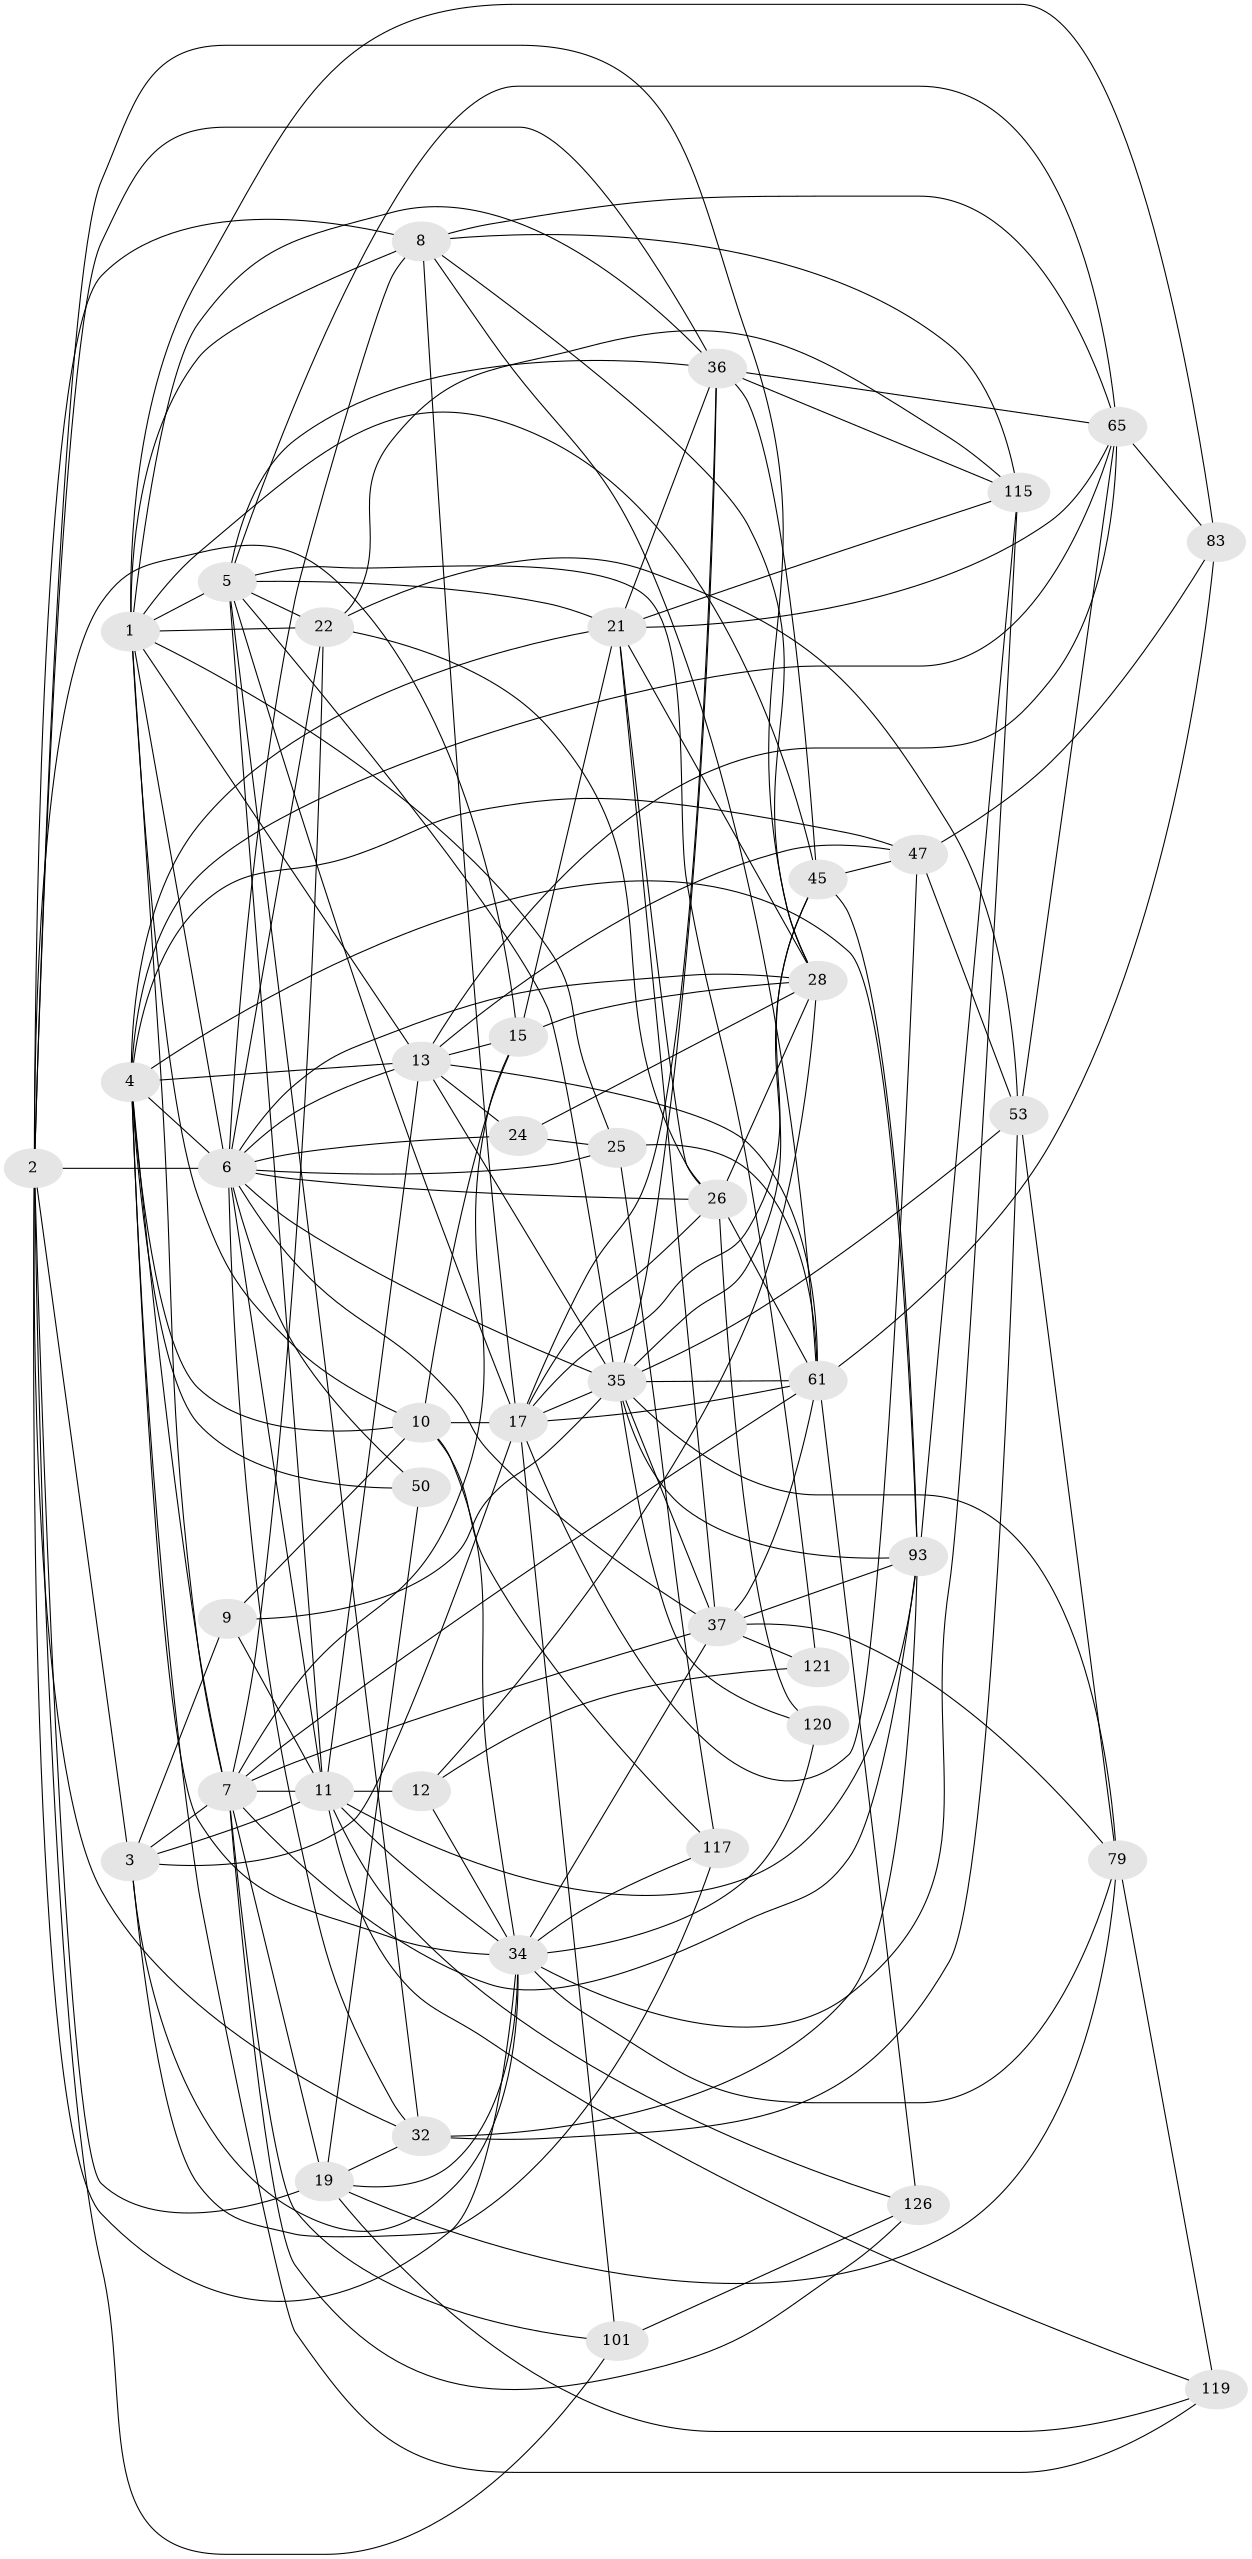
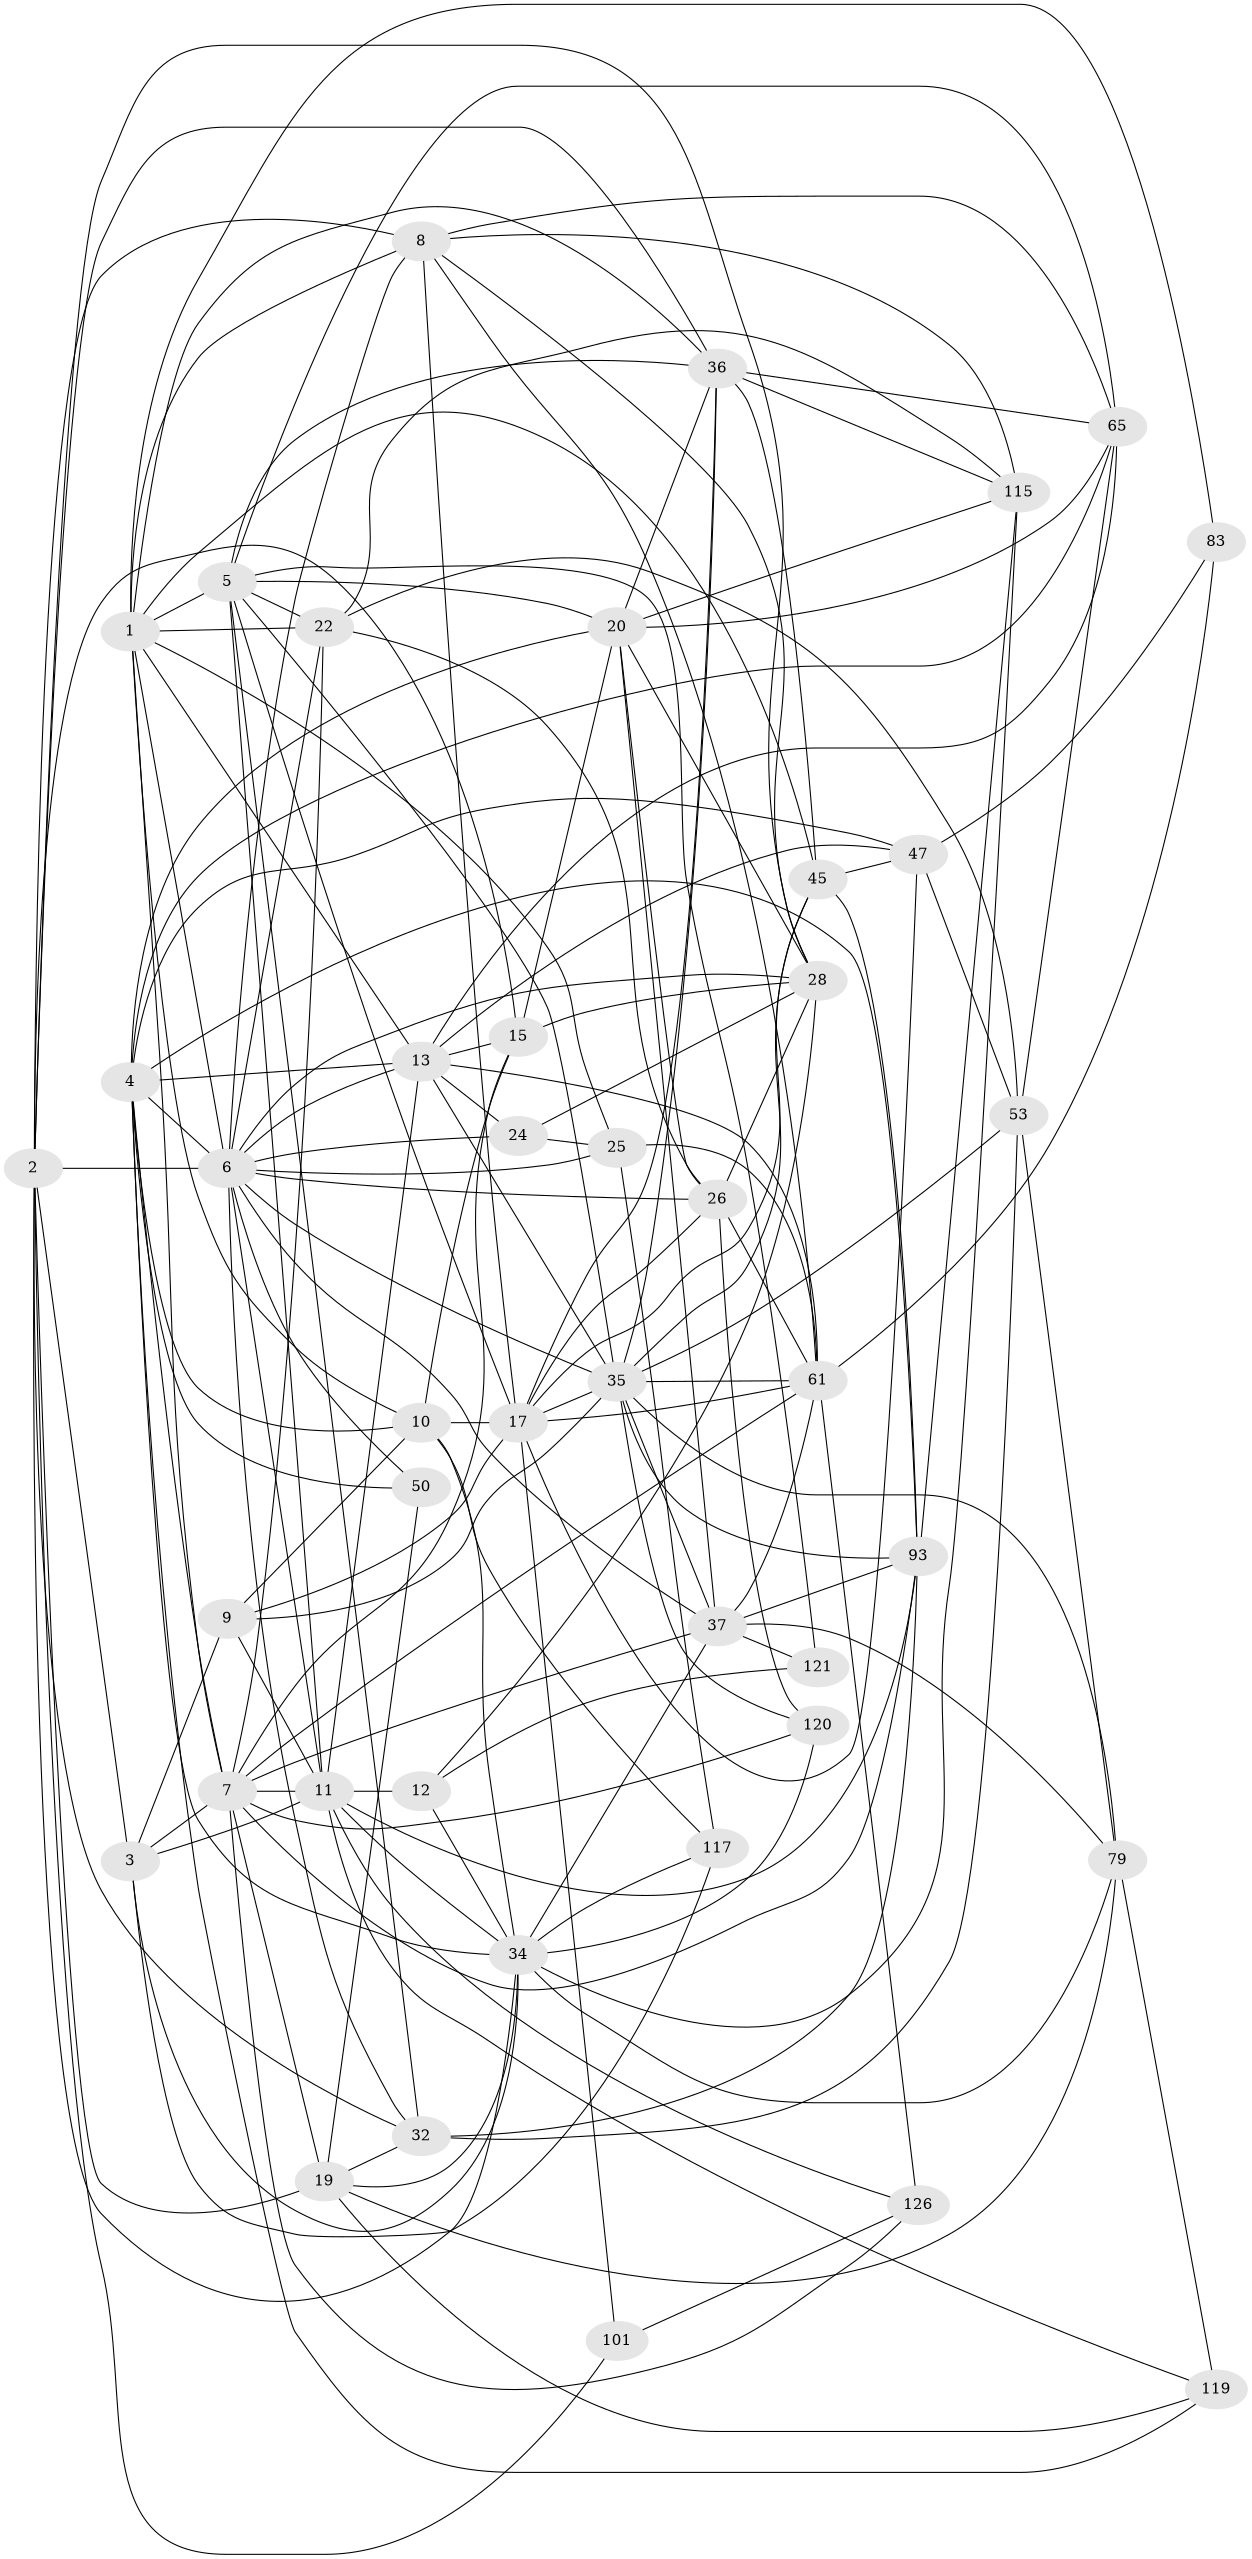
edge "65" -- "83": removed
node "21": label "21" -> "20"
edge "17" -- "3": now "17" -- "9"
edge "7" -- "101": now "7" -- "120"
